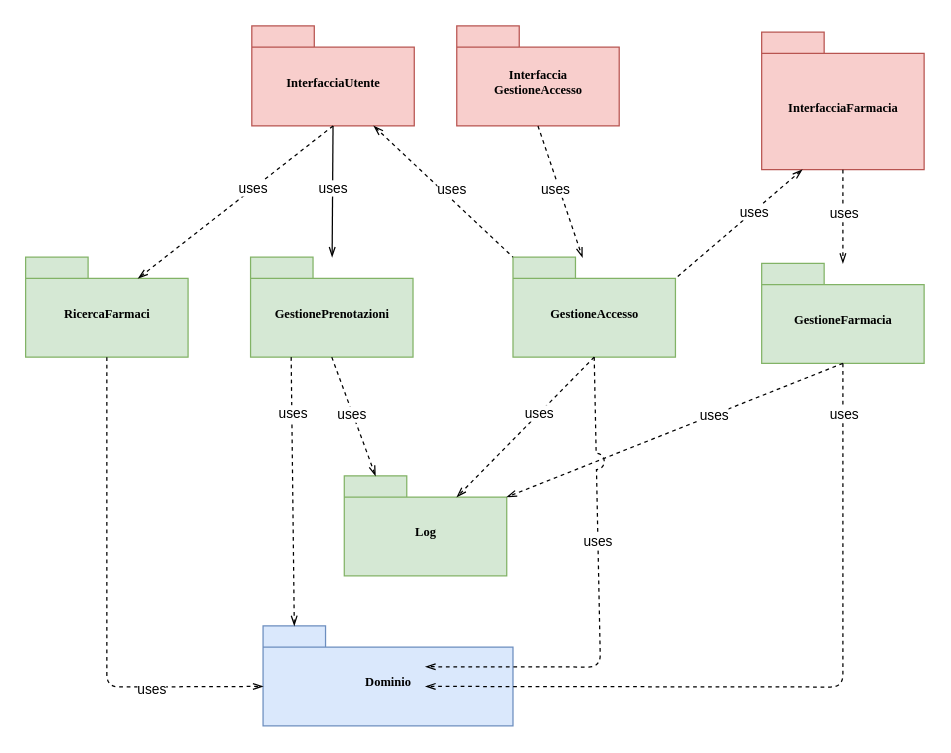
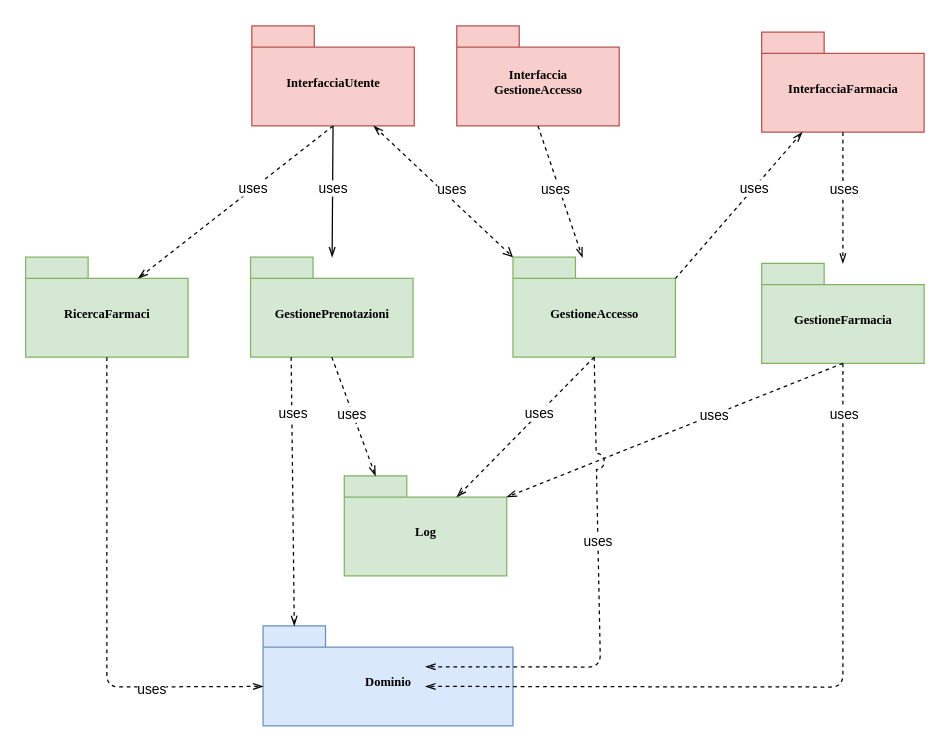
node "InterfacciaFarmacia": size 163x138 -> 163x100
edge "GestioneAccesso" -> "InterfacciaUtente": arrowhead none -> open
